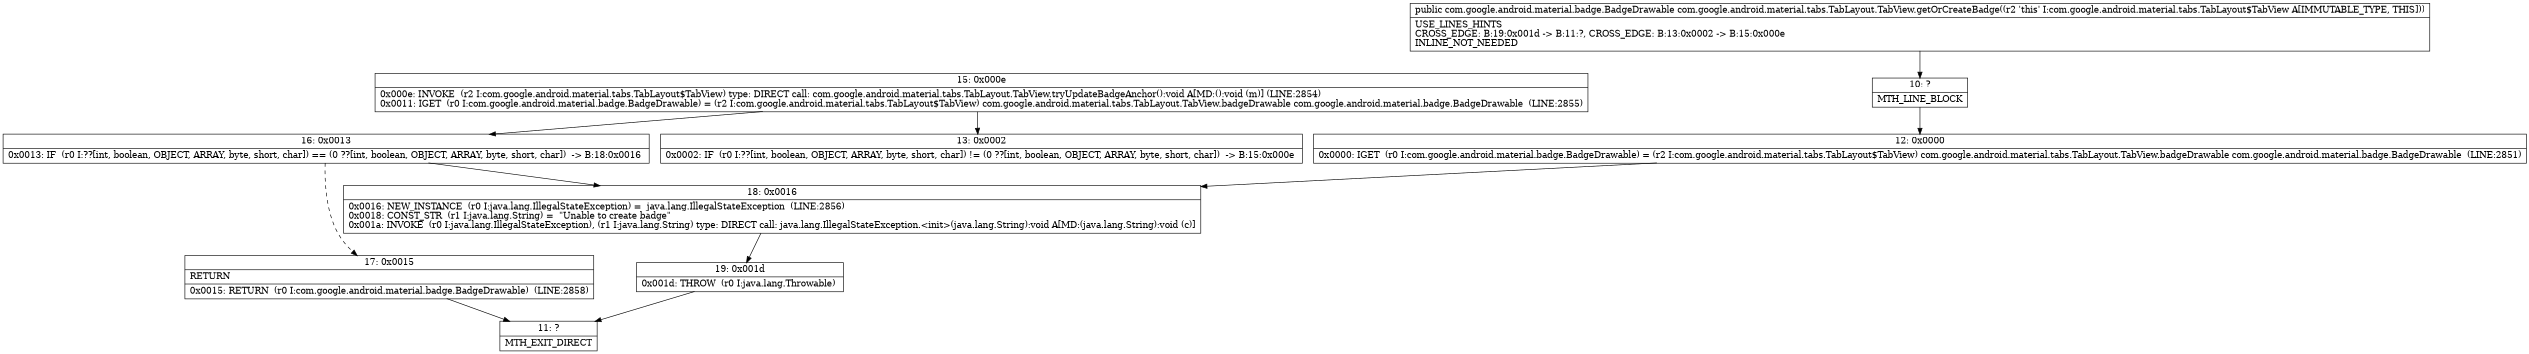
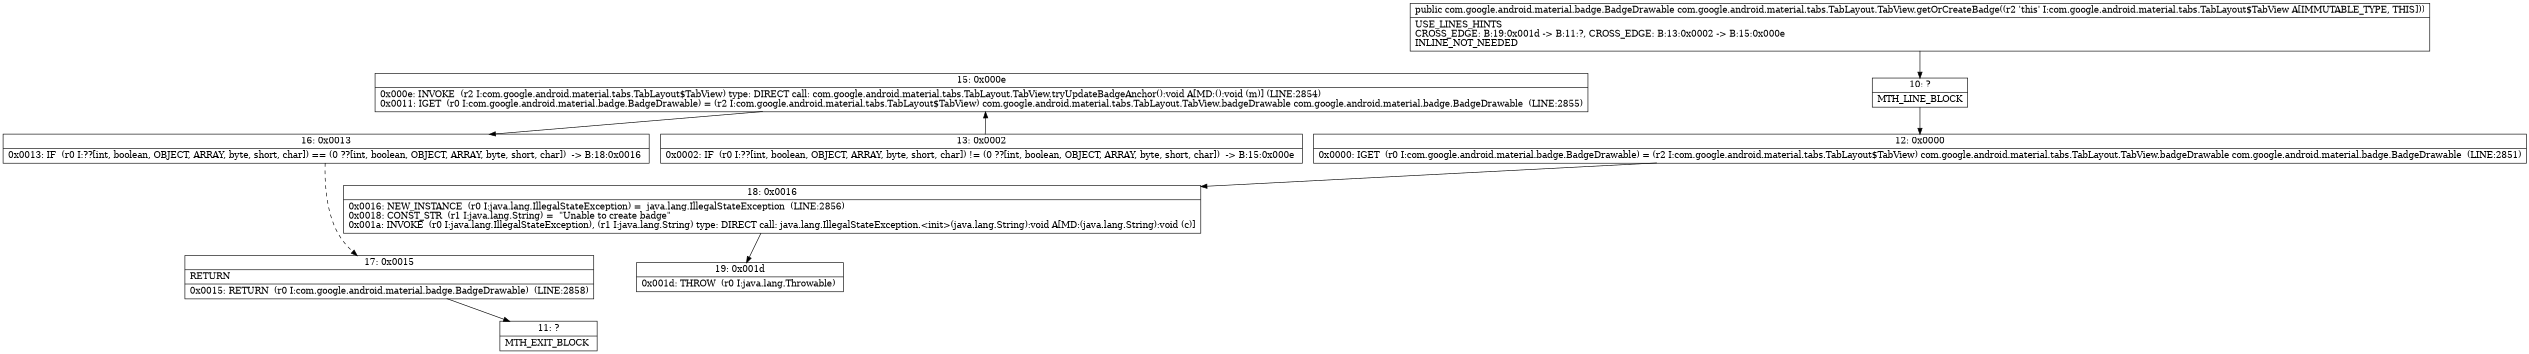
edge "15: 0x000e" -> "13: 0x0002": reversed
edge "16: 0x0013" -> "18: 0x0016": removed
edge "19: 0x001d" -> "11: ?": removed
node "11: ?": text "MTH_EXIT_DIRECT" -> "MTH_EXIT_BLOCK"
